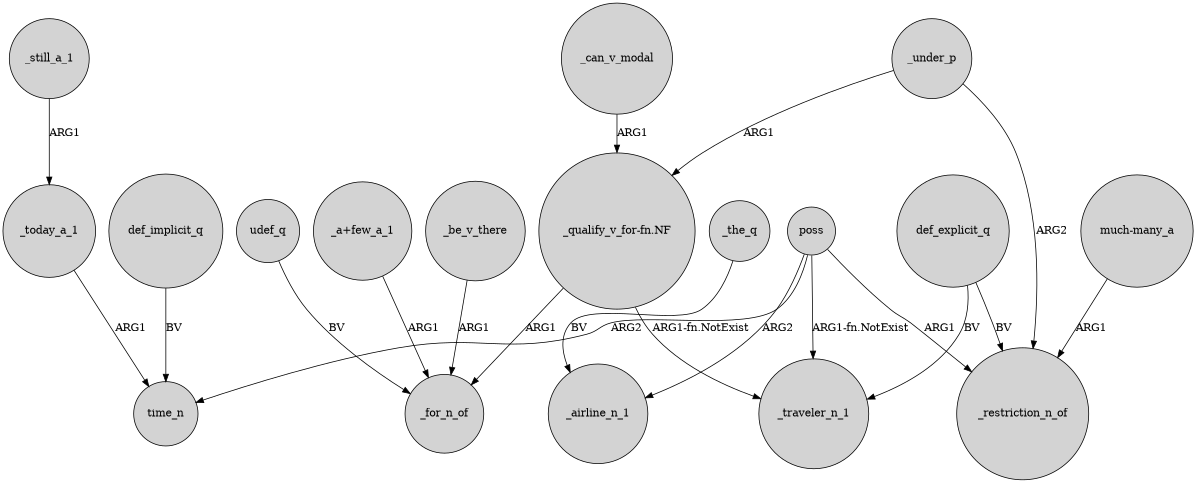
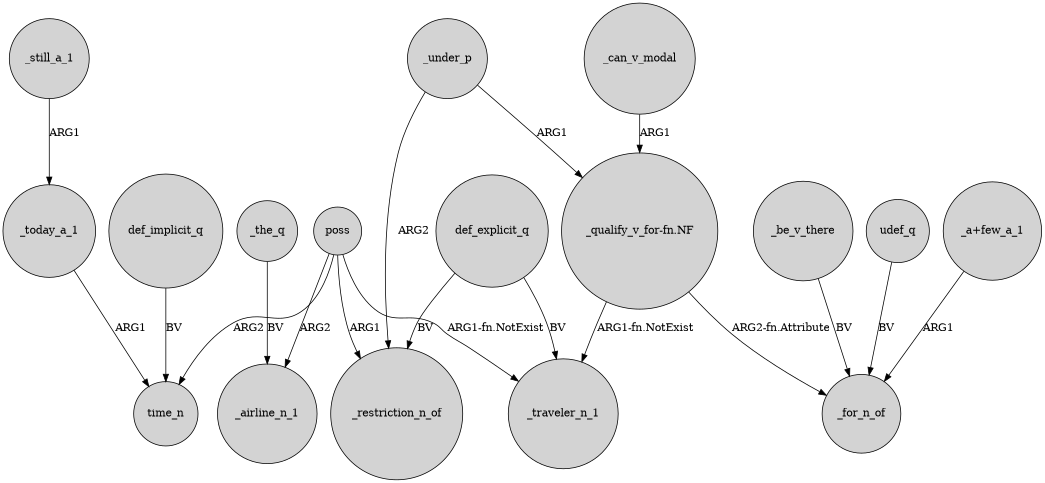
node "much-many_a": removed
edge "_be_v_there" -> "_for_n_of": label "ARG1" -> "BV"
edge "_qualify_v_for-fn.NF" -> "_for_n_of": label "ARG1" -> "ARG2-fn.Attribute"
